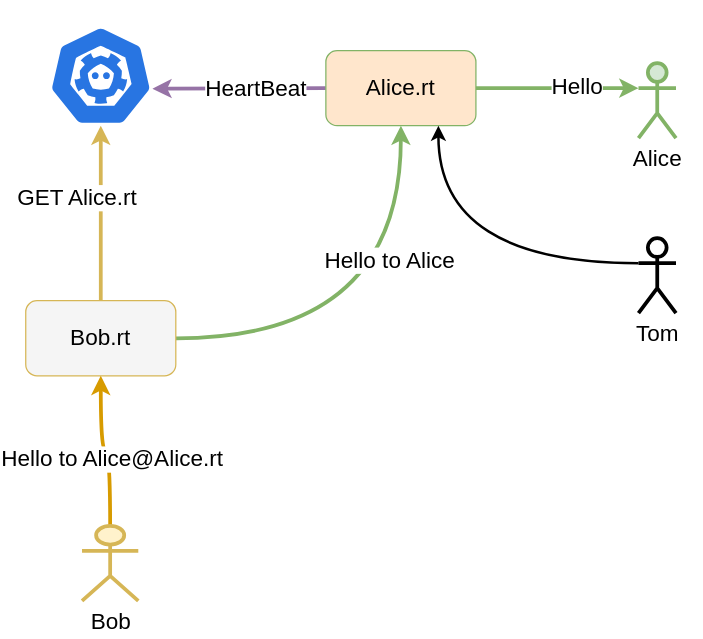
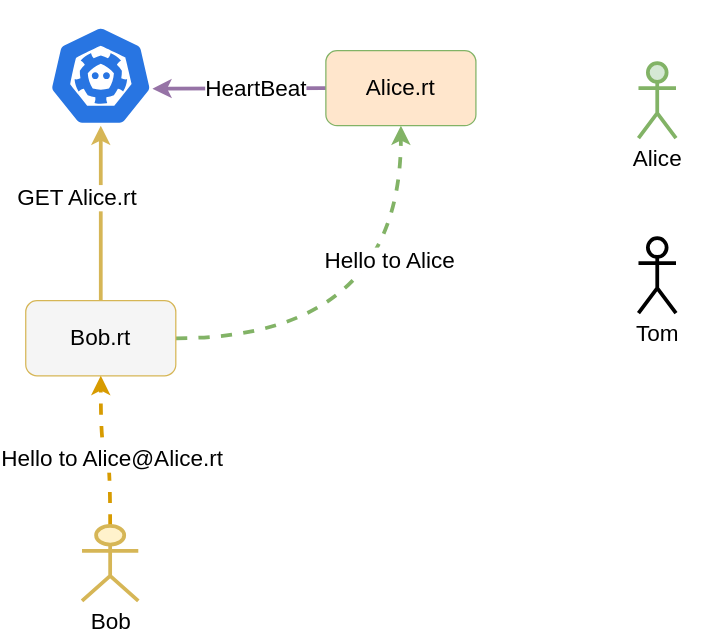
edge "Alice.rt" -> "Alice": removed, label "Hello"
edge "Tom" -> "Alice.rt": removed
edge "Bob.rt" -> "Alice.rt": style solid -> dashed
edge "Bob" -> "Bob.rt": style solid -> dashed
